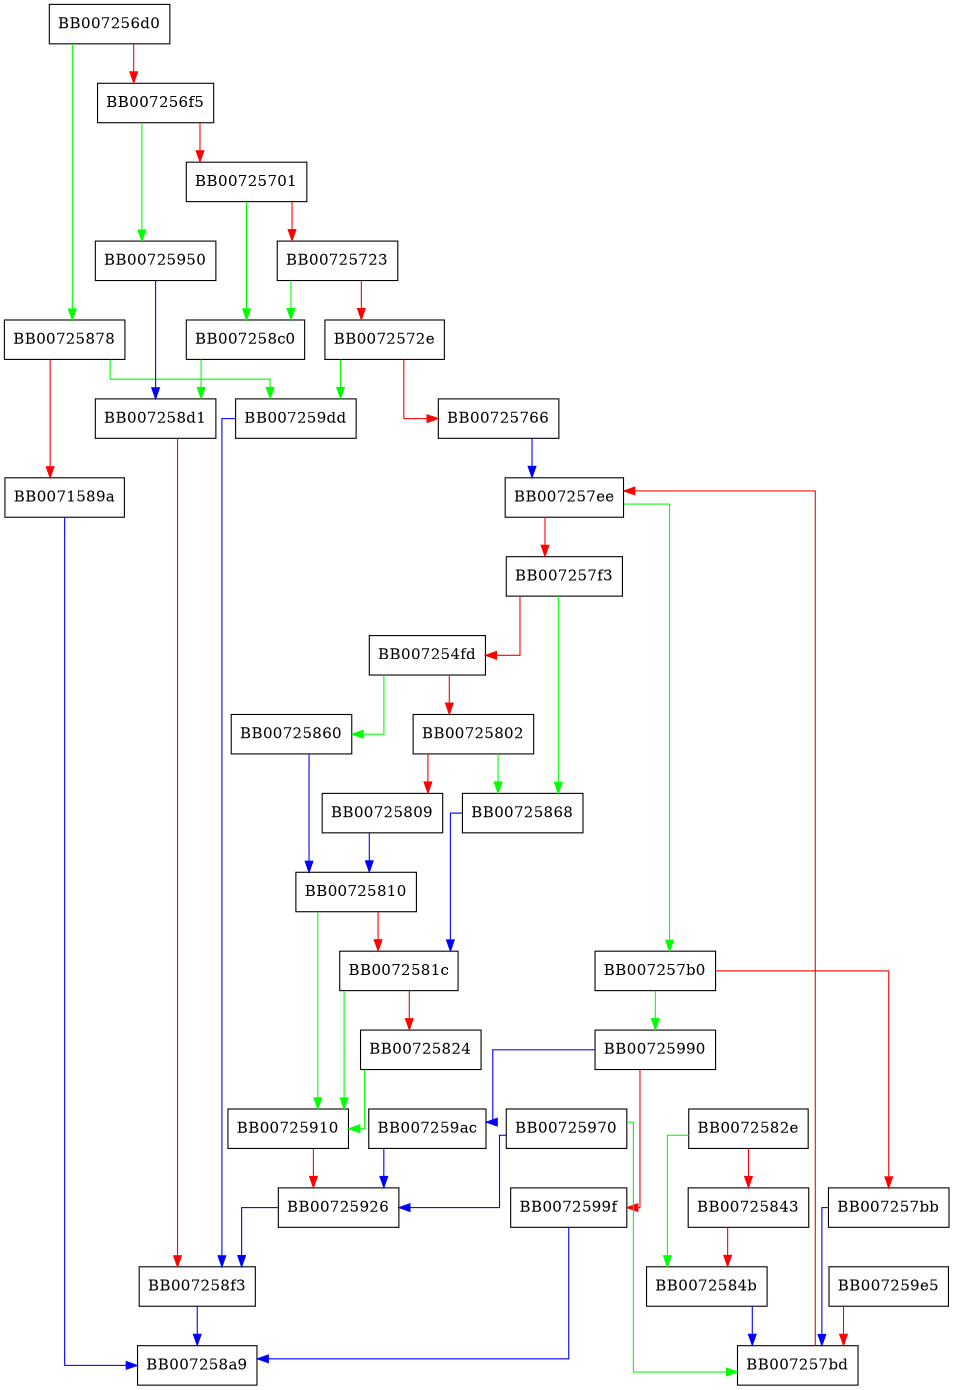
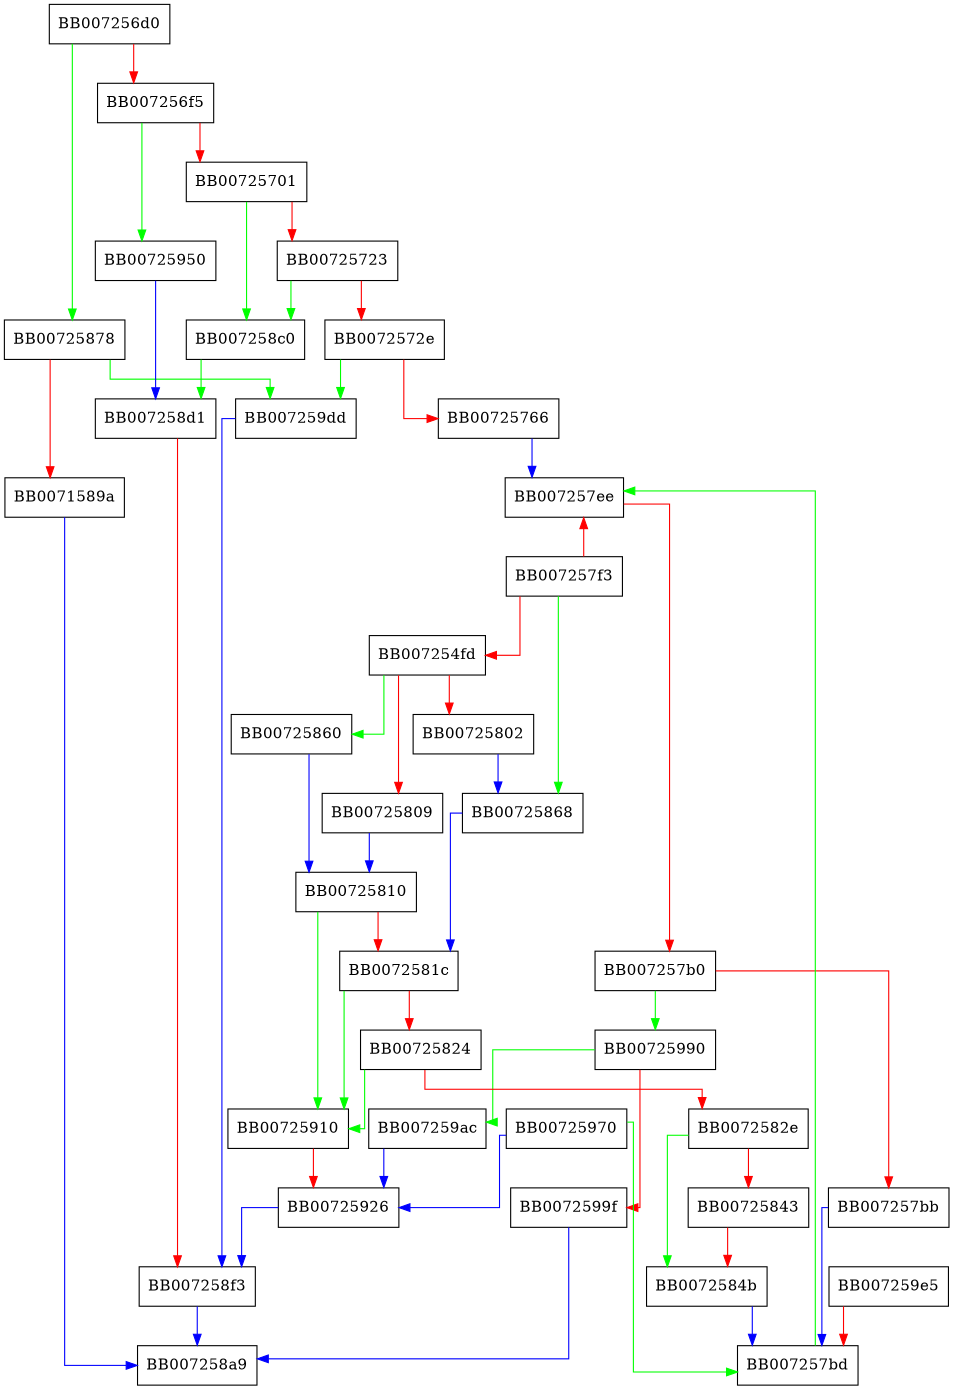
edge "BB007257ee" -> "BB007257f3": reversed
edge "BB007257ee" -> "BB007257b0": color green -> red
edge "BB00725802" -> "BB00725809": now "BB007254fd" -> "BB00725809"
edge "BB00725802" -> "BB00725868": color green -> blue
edge "BB007257bd" -> "BB007257ee": color red -> green
edge "BB00725990" -> "BB007259ac": color blue -> green
edge "BB00725824" -> "BB0072582e": added
